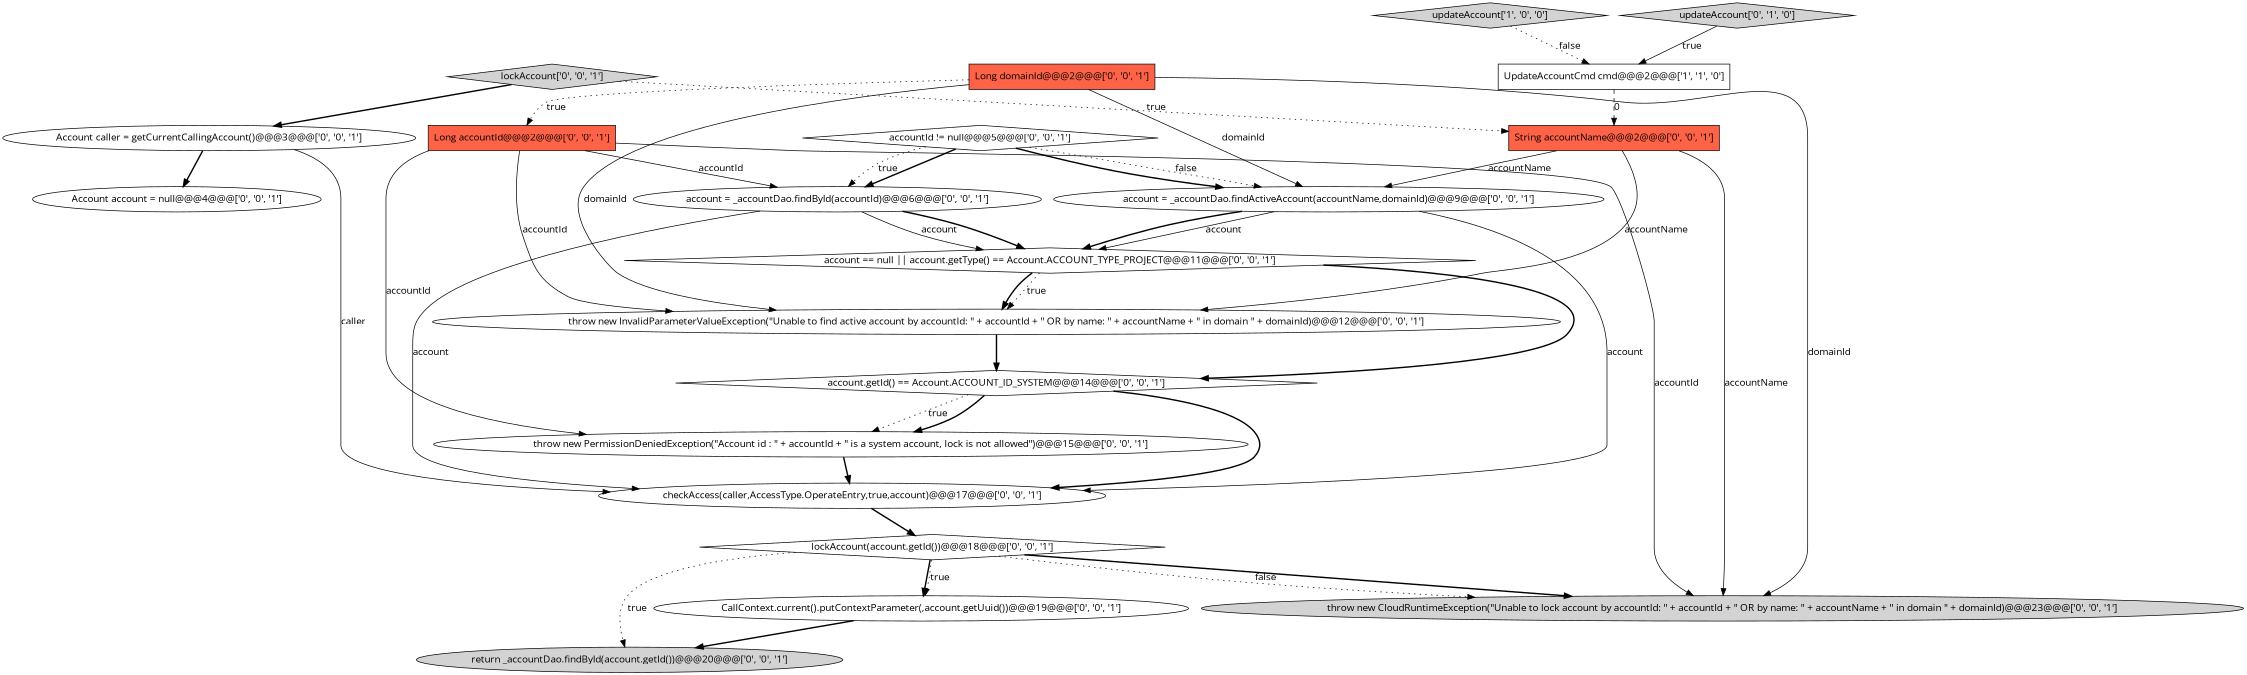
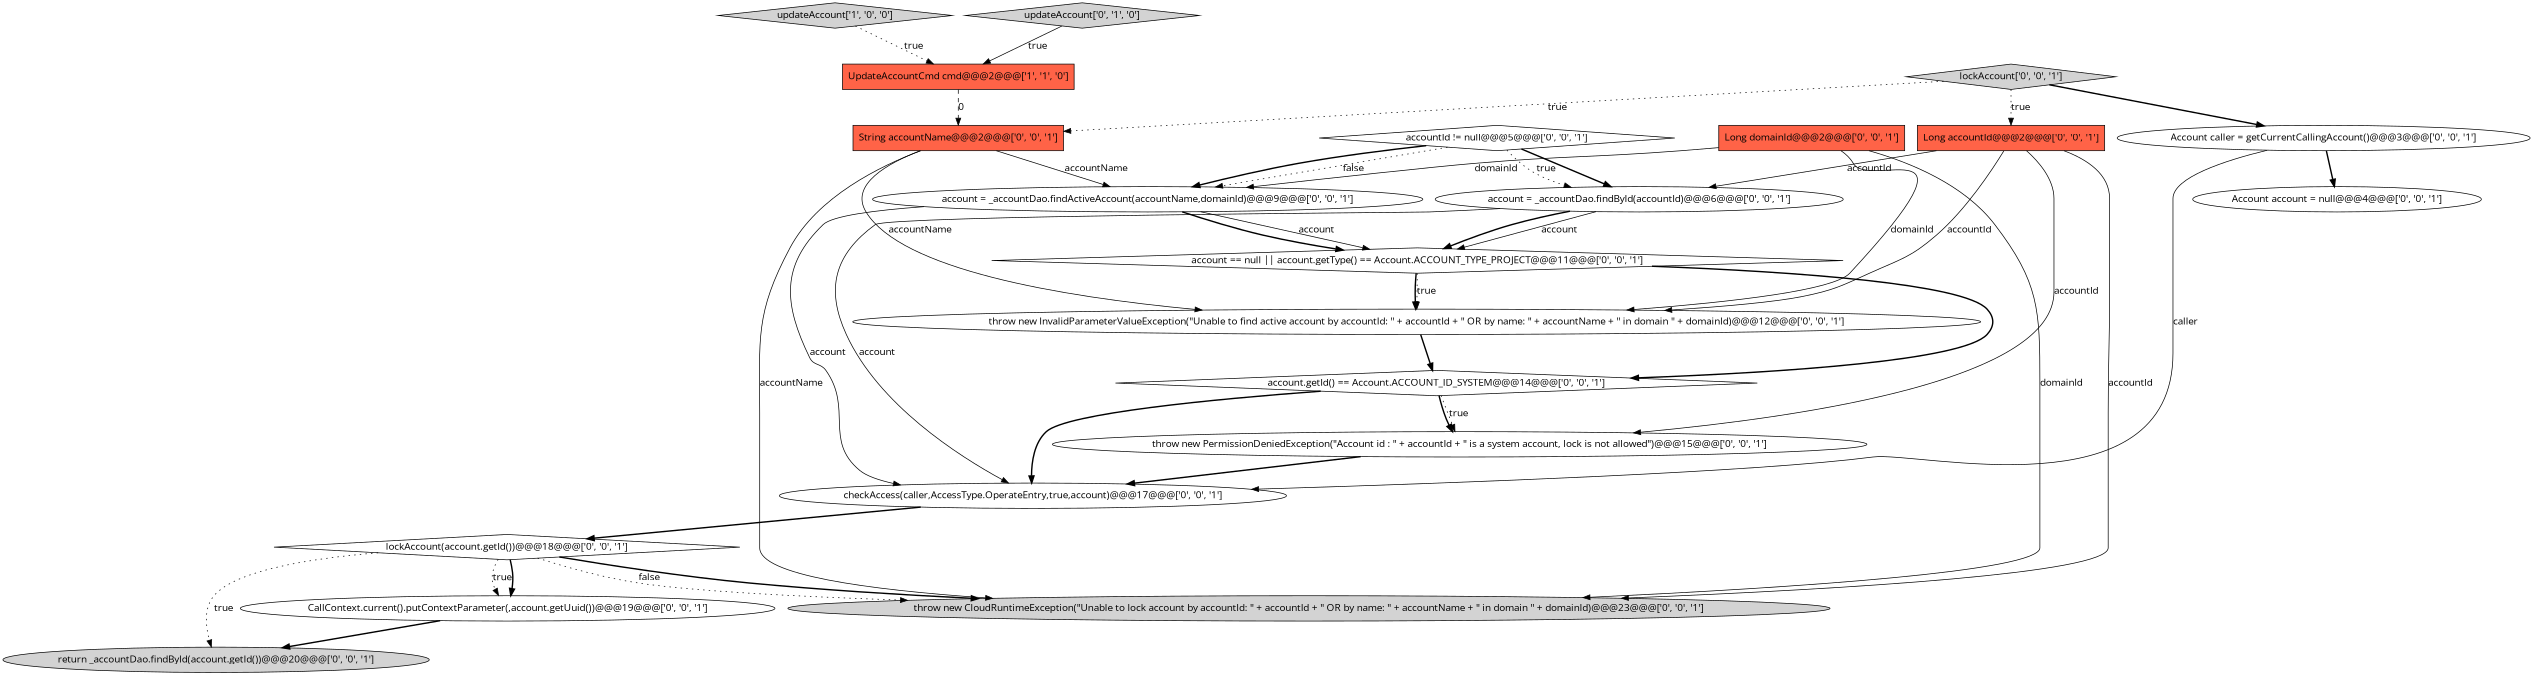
edge "updateAccount['1', '0', '0']" -> "UpdateAccountCmd cmd@@@2@@@['1', '1', '0']": label "false" -> "true"
node "UpdateAccountCmd cmd@@@2@@@['1', '1', '0']": fillcolor white -> tomato
edge "Long domainId@@@2@@@['0', '0', '1']" -> "Long accountId@@@2@@@['0', '0', '1']": now "lockAccount['0', '0', '1']" -> "Long accountId@@@2@@@['0', '0', '1']"
